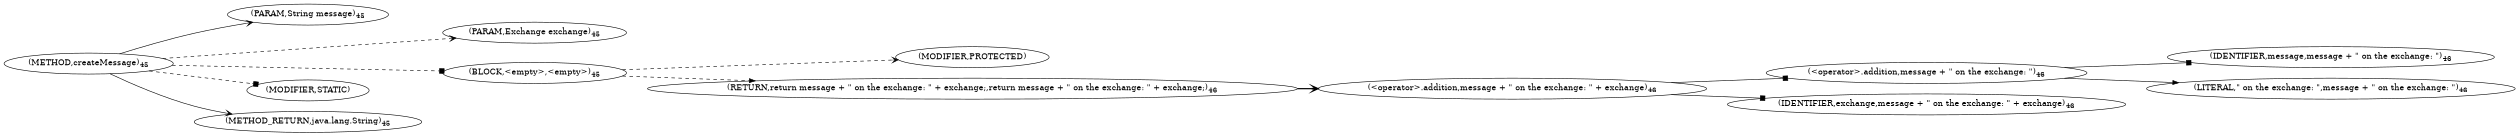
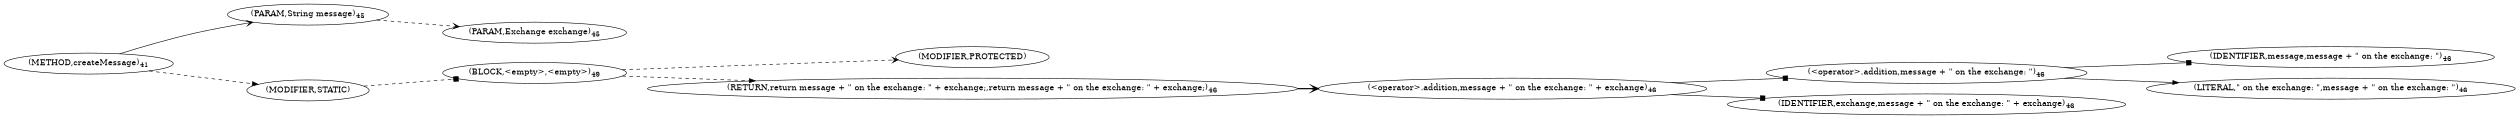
edge "(METHOD,createMessage)" -> "(PARAM,Exchange exchange)": now "(PARAM,String message)" -> "(PARAM,Exchange exchange)"
node "(METHOD,createMessage)": text "45" -> "41"
edge "(METHOD,createMessage)" -> "(BLOCK,<empty>,<empty>)": now "(MODIFIER,STATIC)" -> "(BLOCK,<empty>,<empty>)"
node "(BLOCK,<empty>,<empty>)": text "45" -> "49"
edge "(METHOD,createMessage)" -> "(MODIFIER,STATIC)": arrowhead box -> normal
node "(METHOD_RETURN,java.lang.String)": removed
